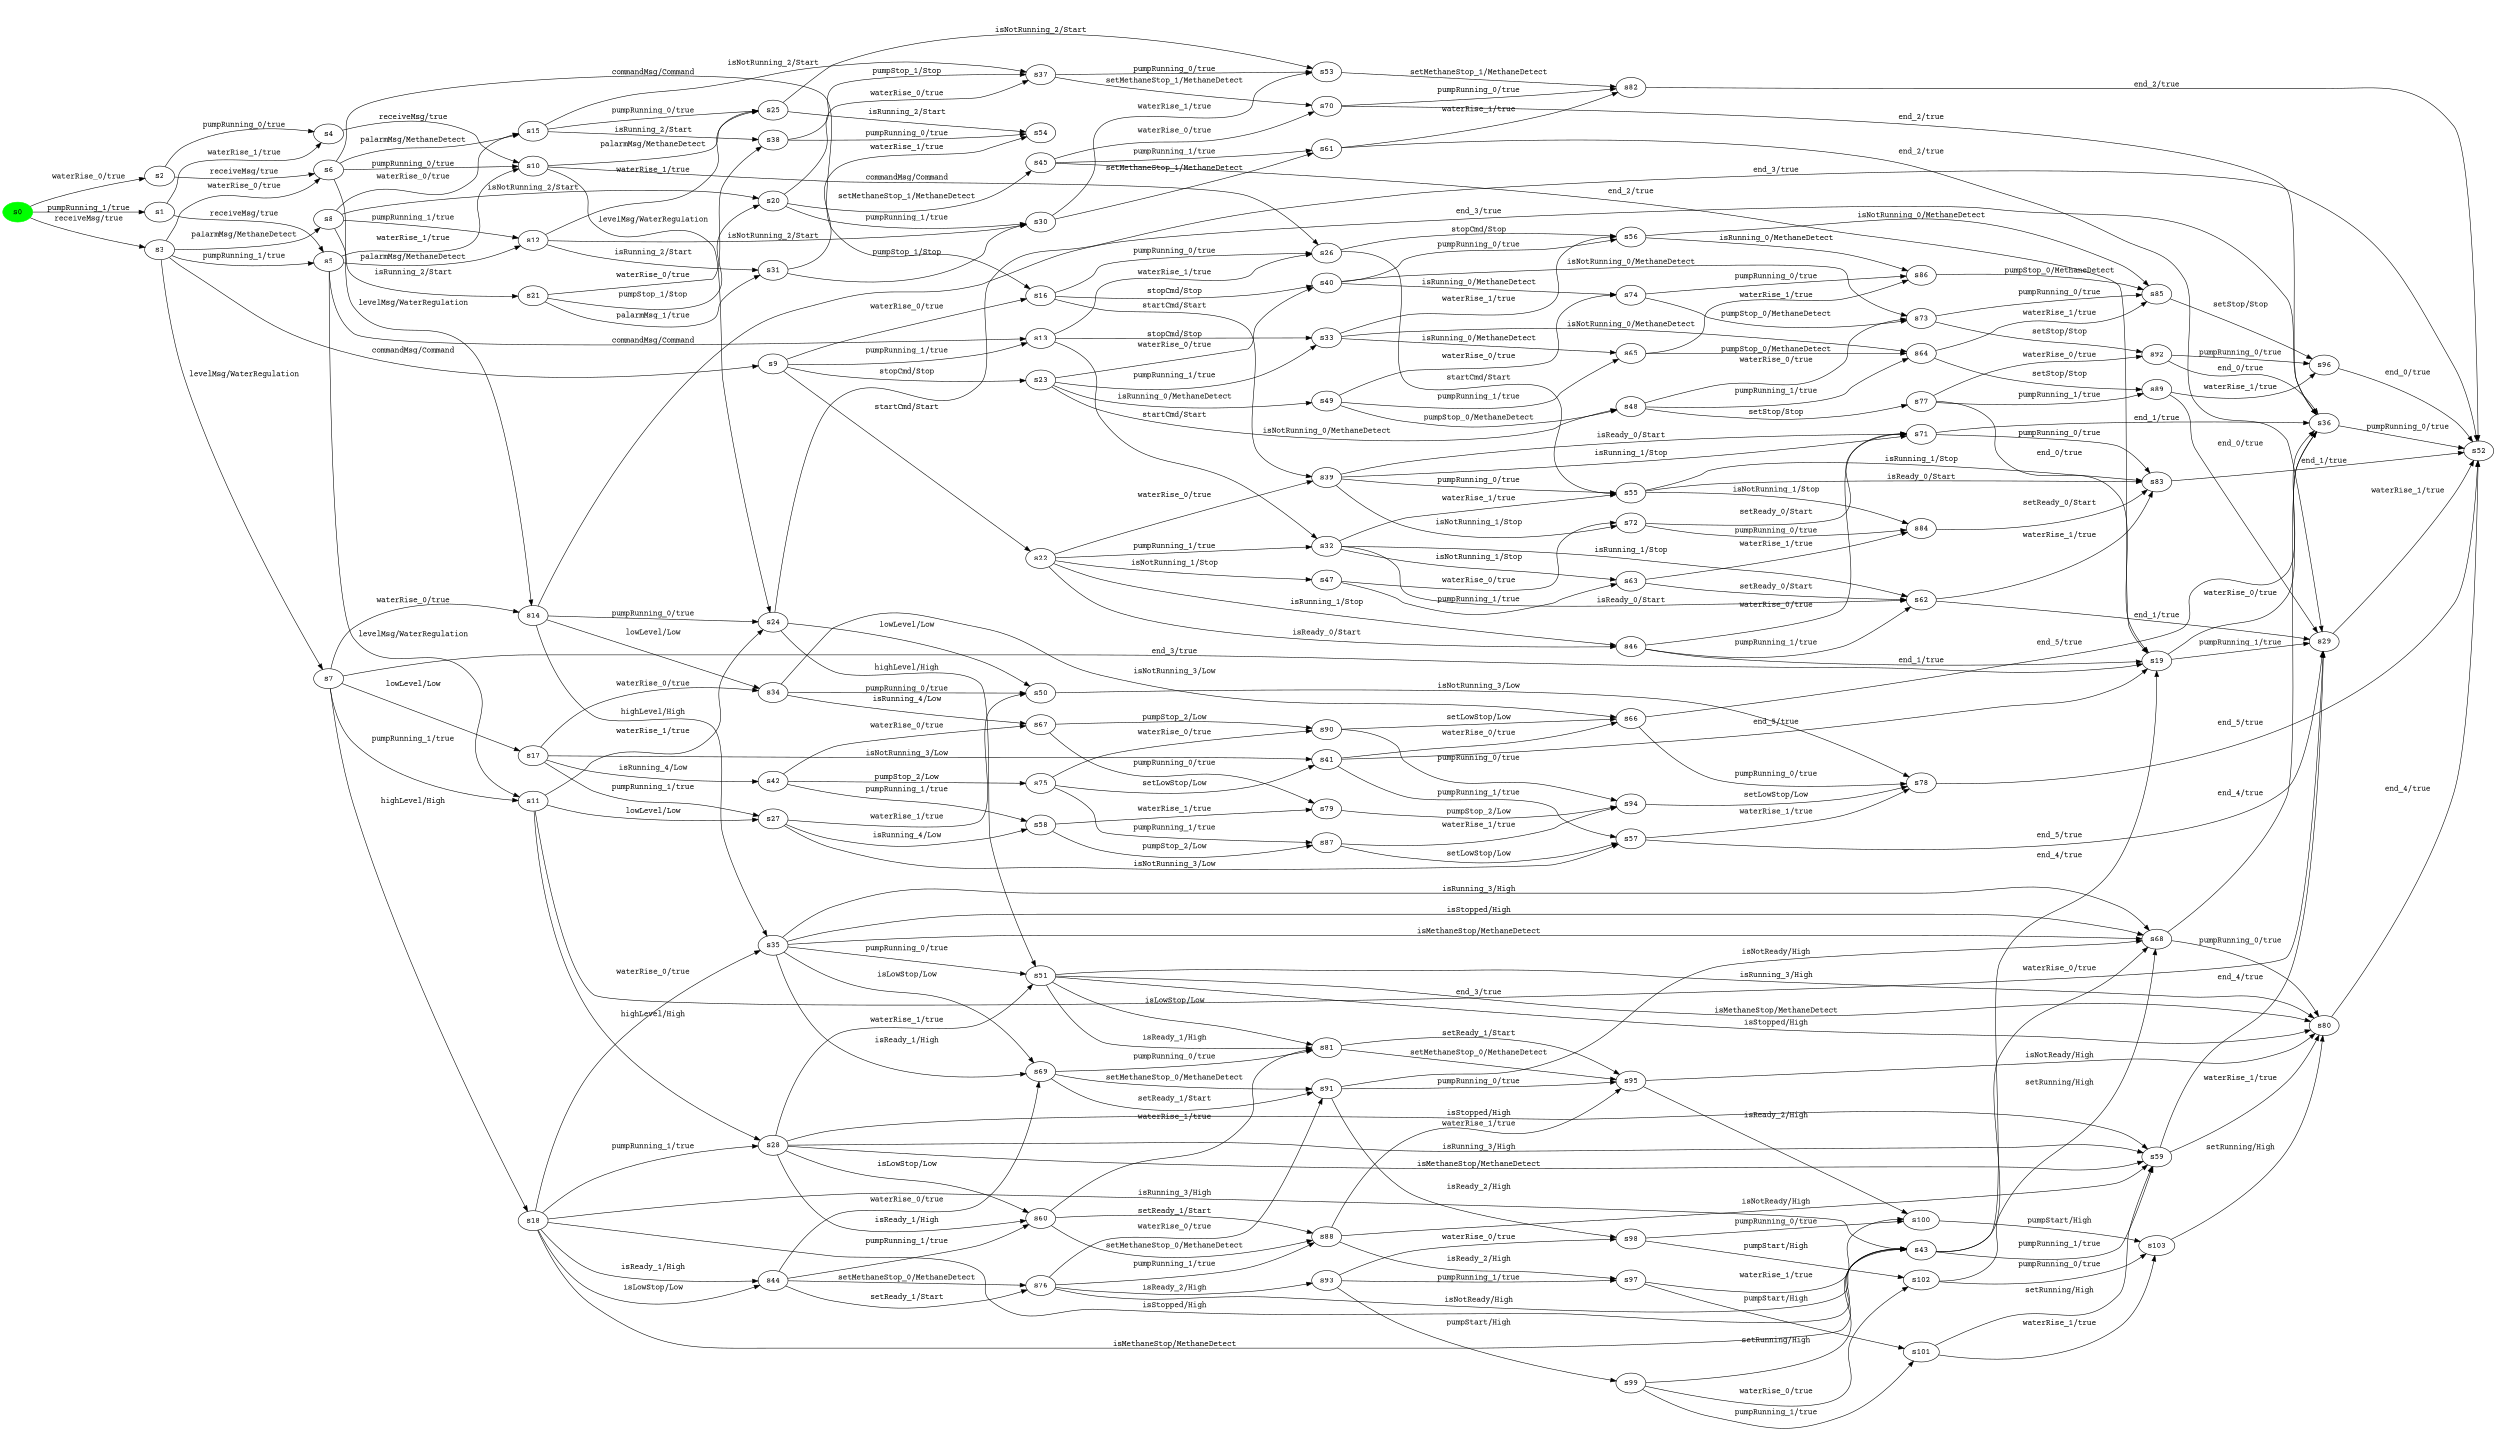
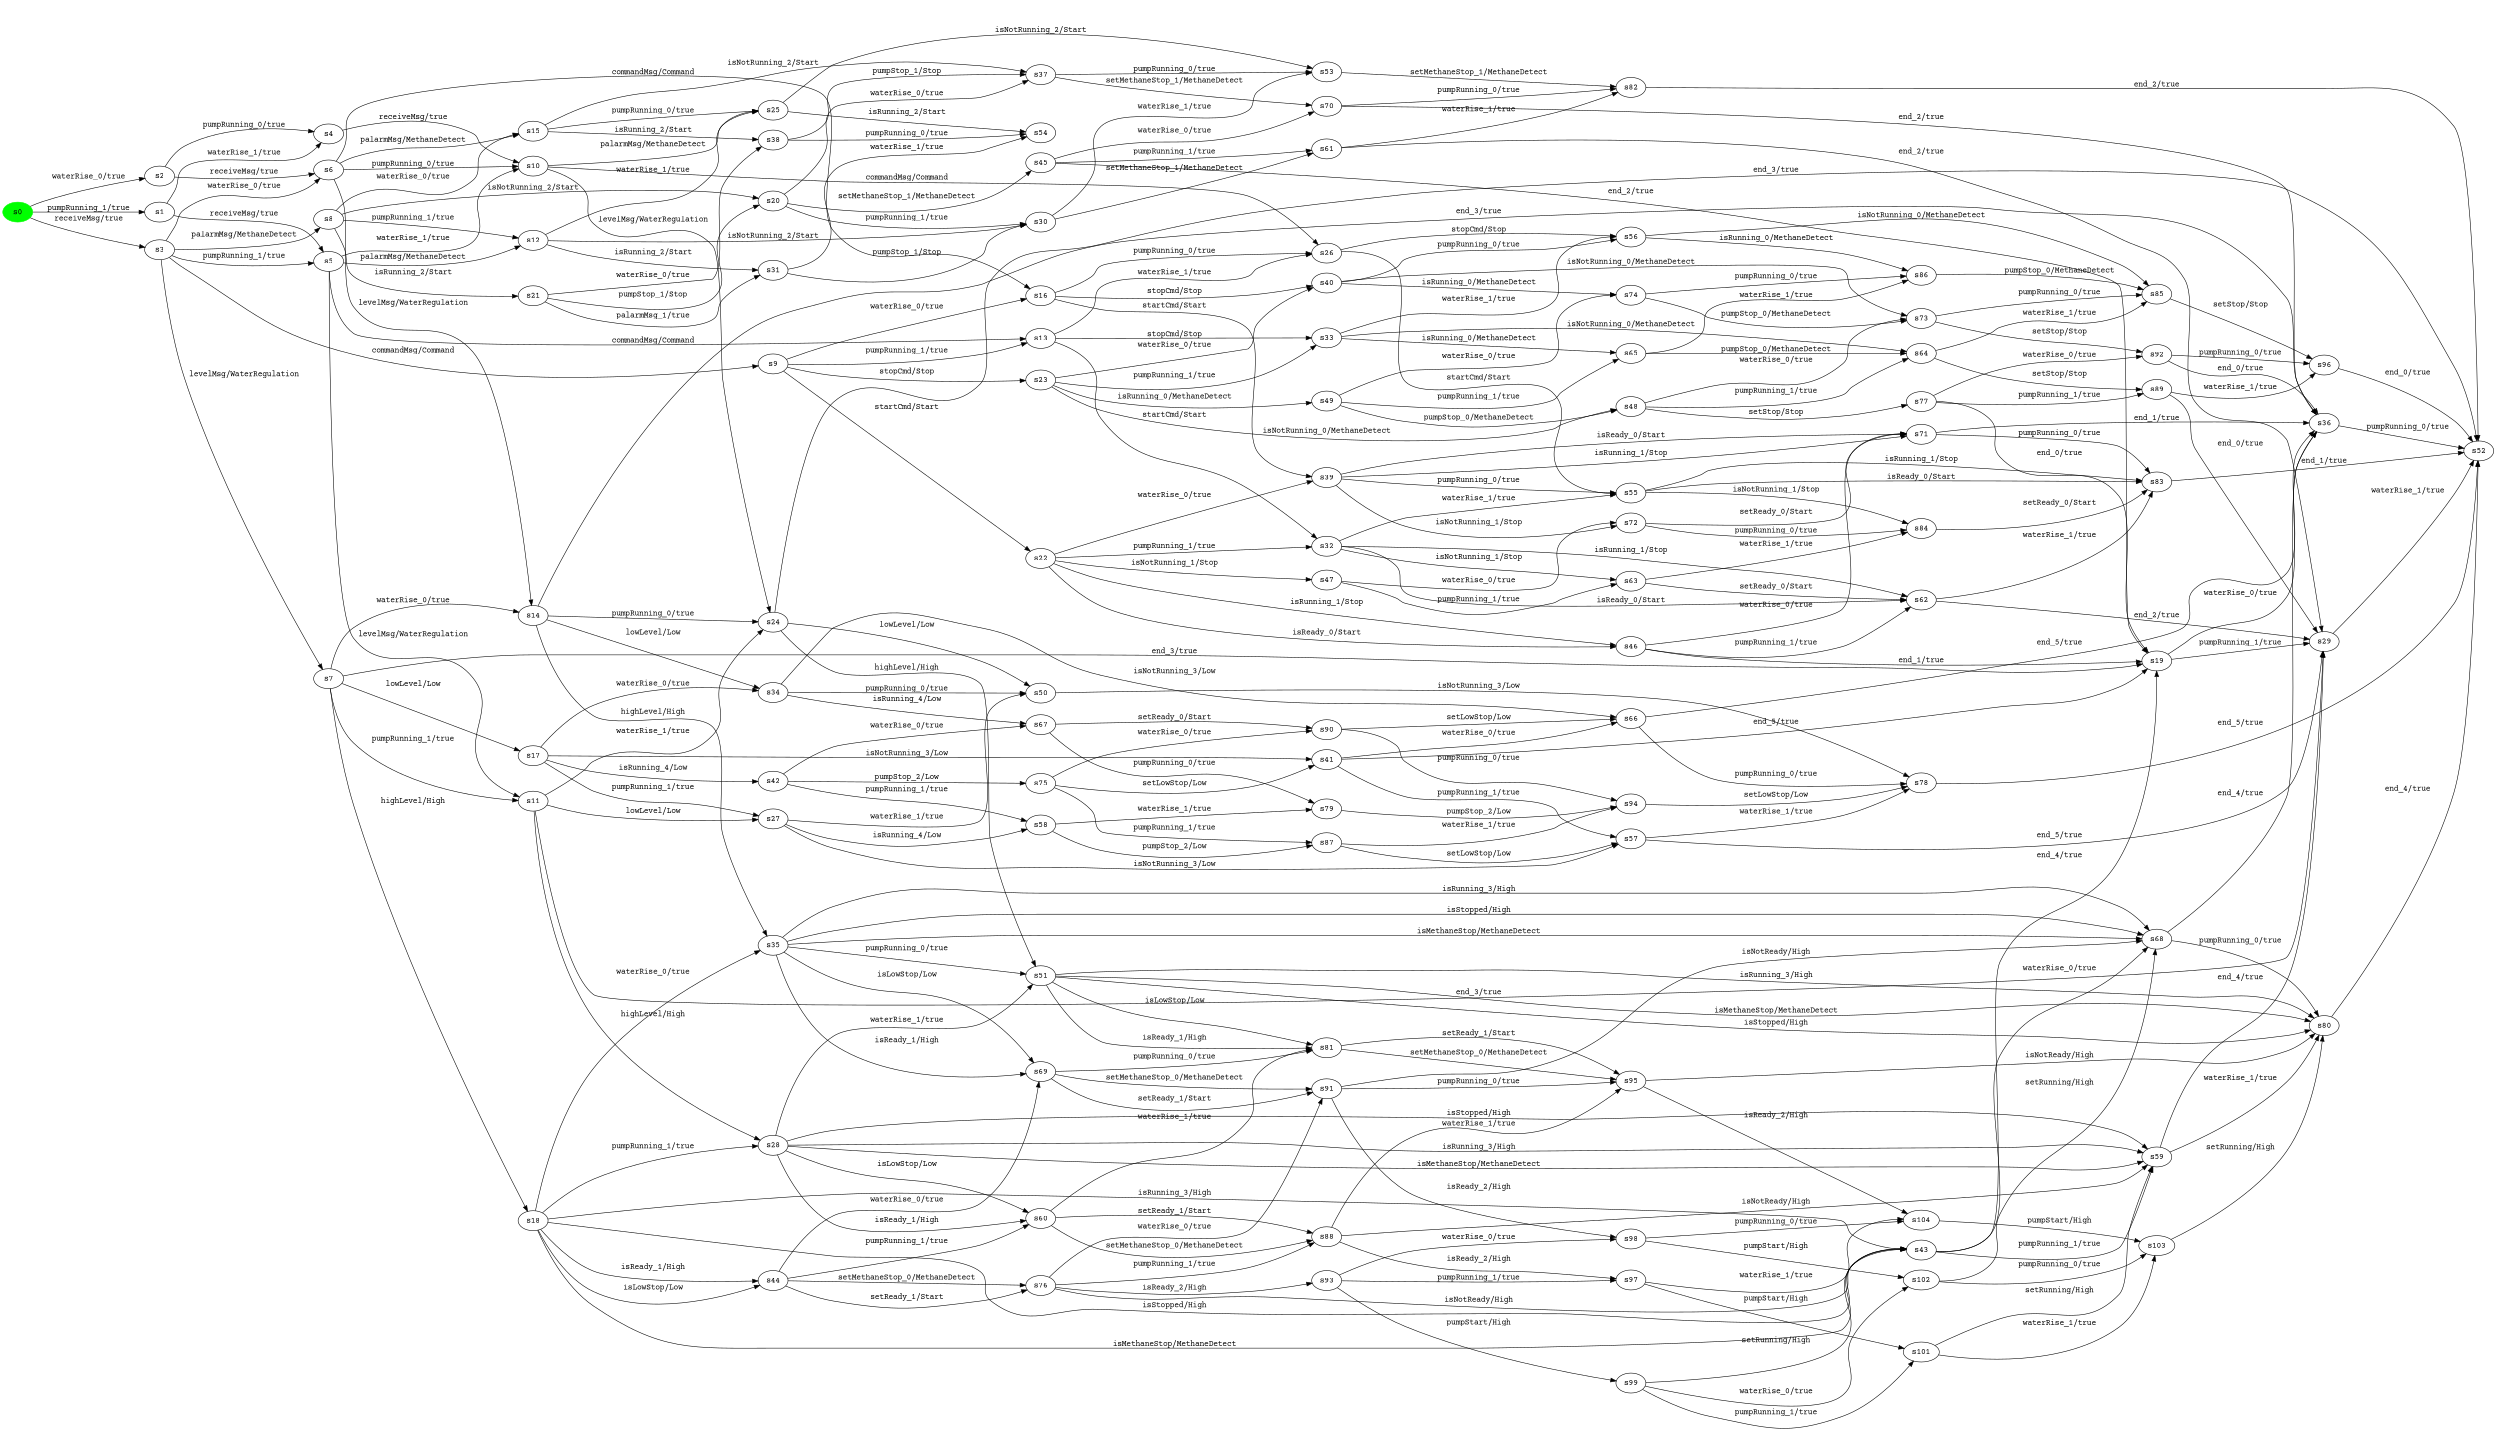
edge "s62" -> "s29": label " end_1/true " -> " end_2/true "
edge "s67" -> "s90": label " pumpStop_2/Low " -> " setReady_0/Start "
node "s100": label "s100" -> "s104"
